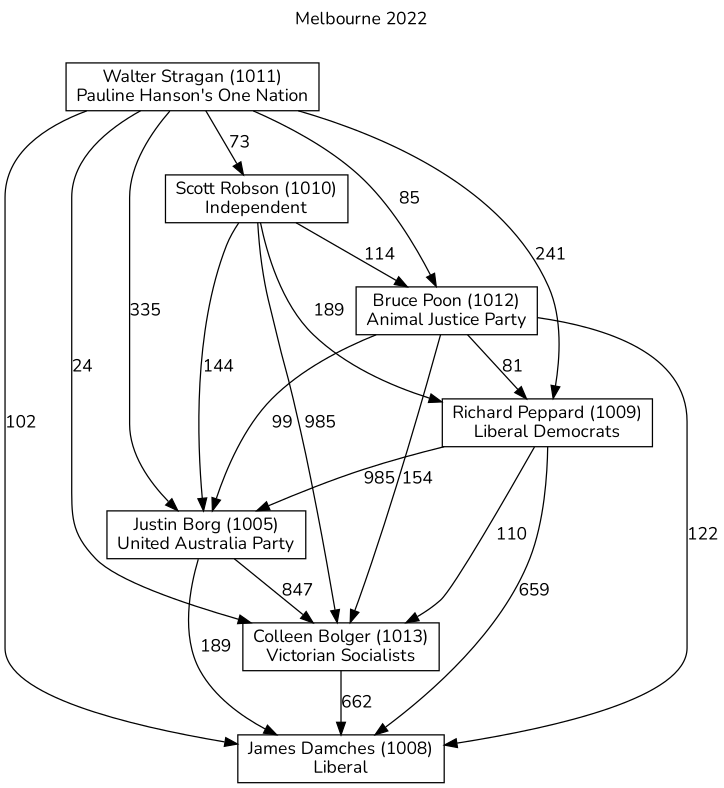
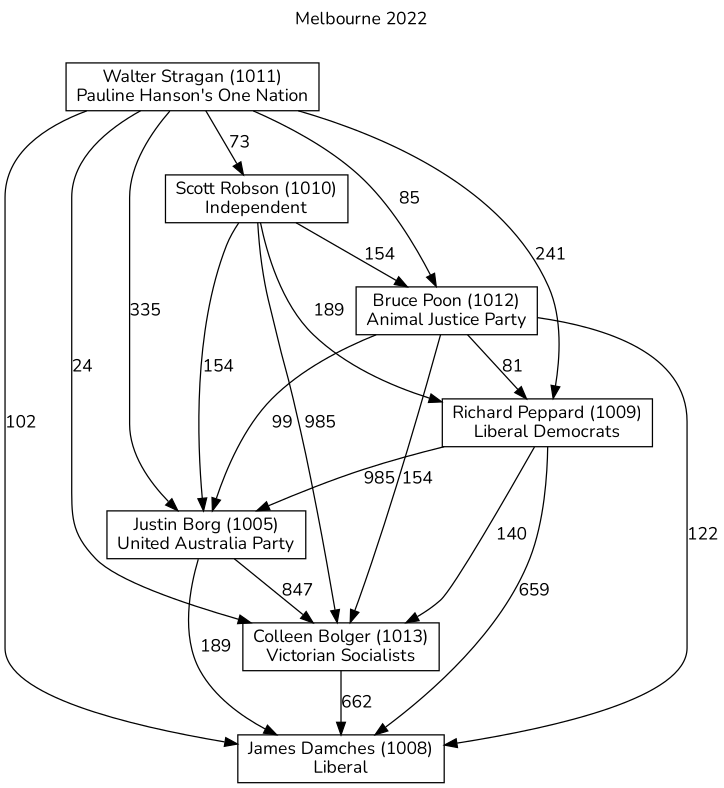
edge "Scott Robson (1010) Independent" -> "Bruce Poon (1012) Animal Justice Party": label "114" -> "154"
edge "Scott Robson (1010) Independent" -> "Justin Borg (1005) United Australia Party": label "144" -> "154"
edge "Richard Peppard (1009) Liberal Democrats" -> "Colleen Bolger (1013) Victorian Socialists": label "110" -> "140"
